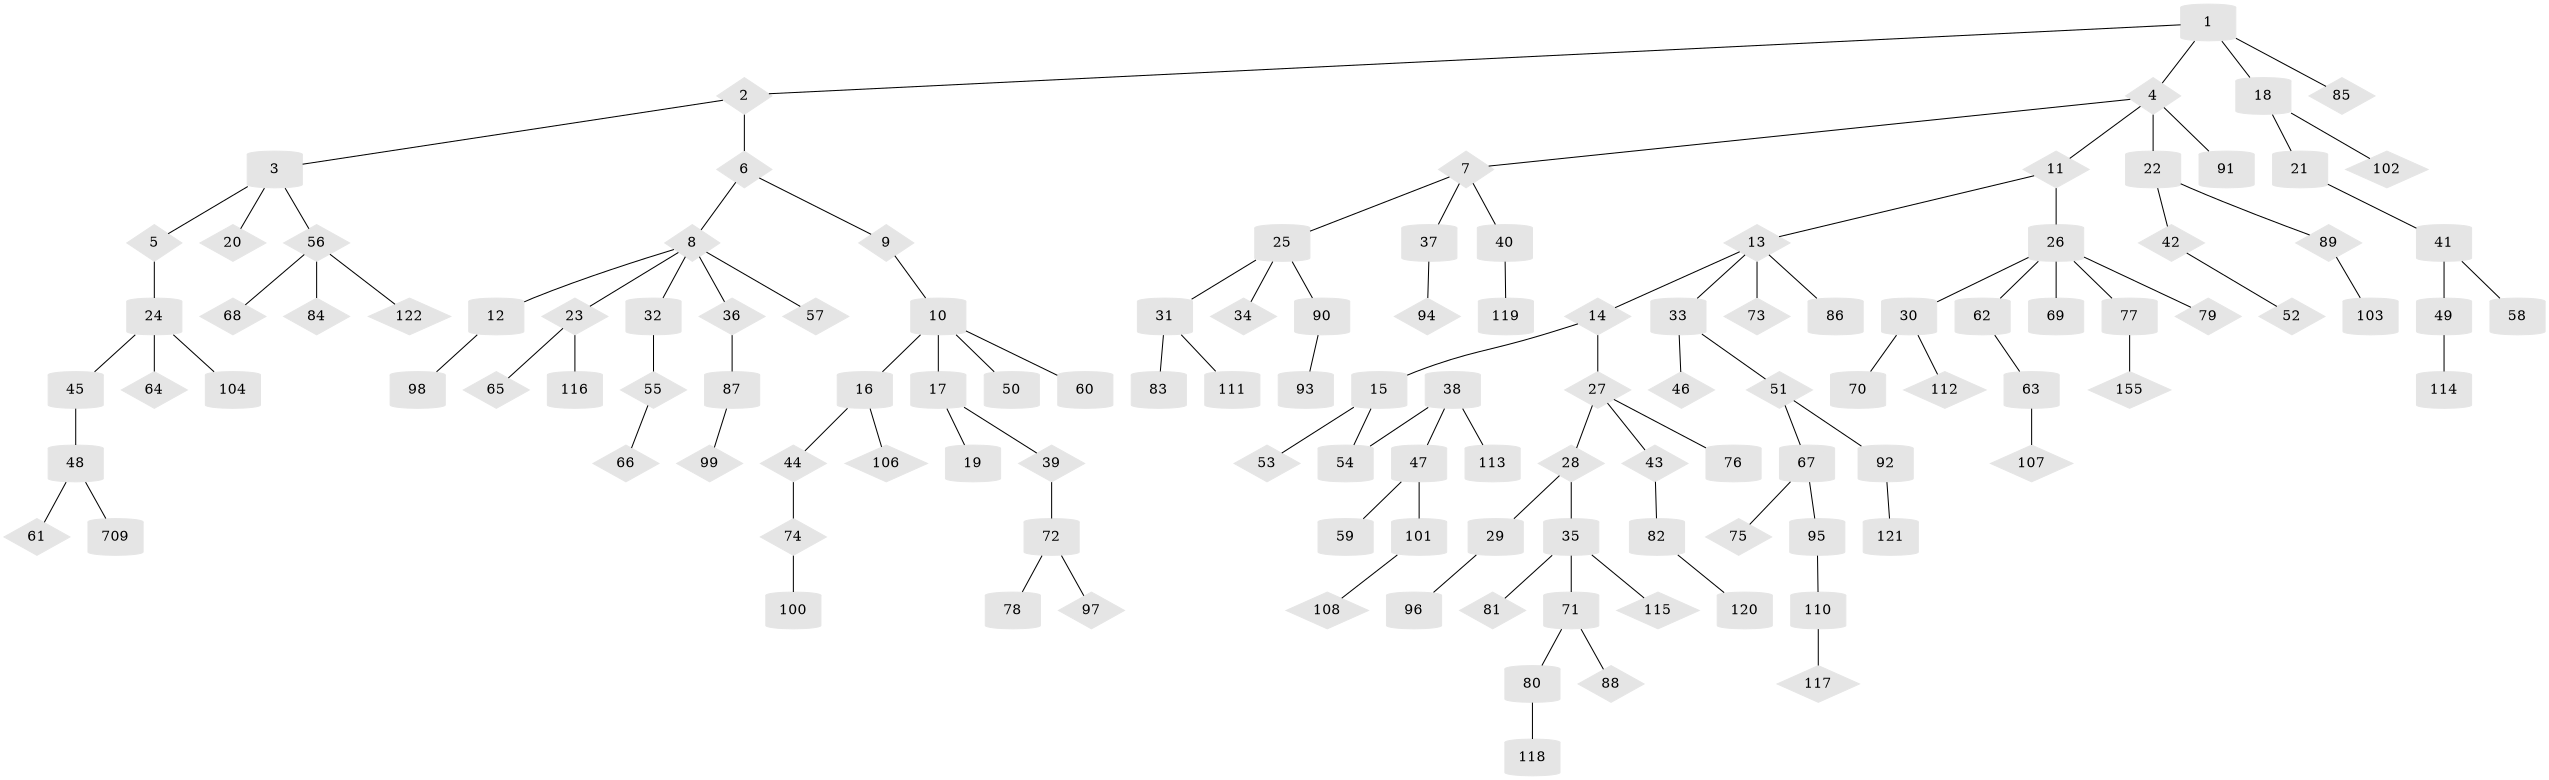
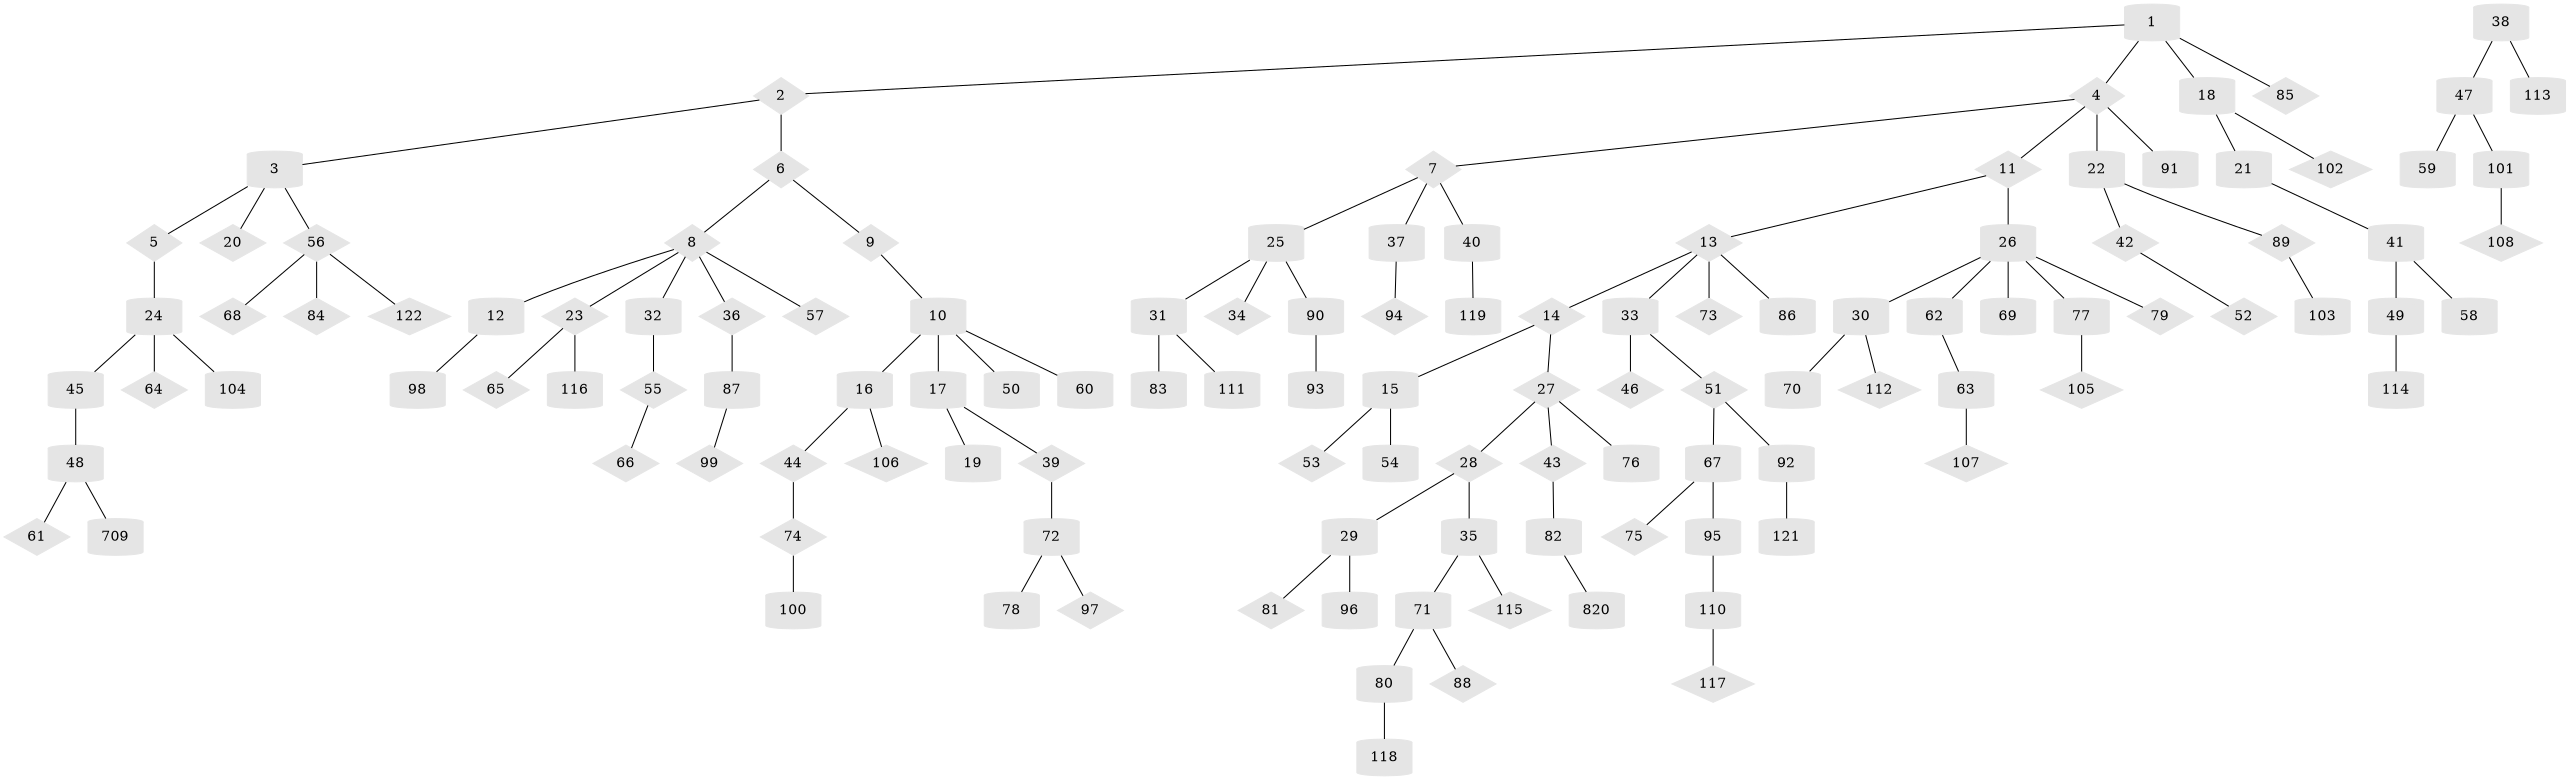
node "155": label "155" -> "105"
edge "38" -- "54": removed
edge "35" -- "81": now "29" -- "81"
node "120": label "120" -> "820"
